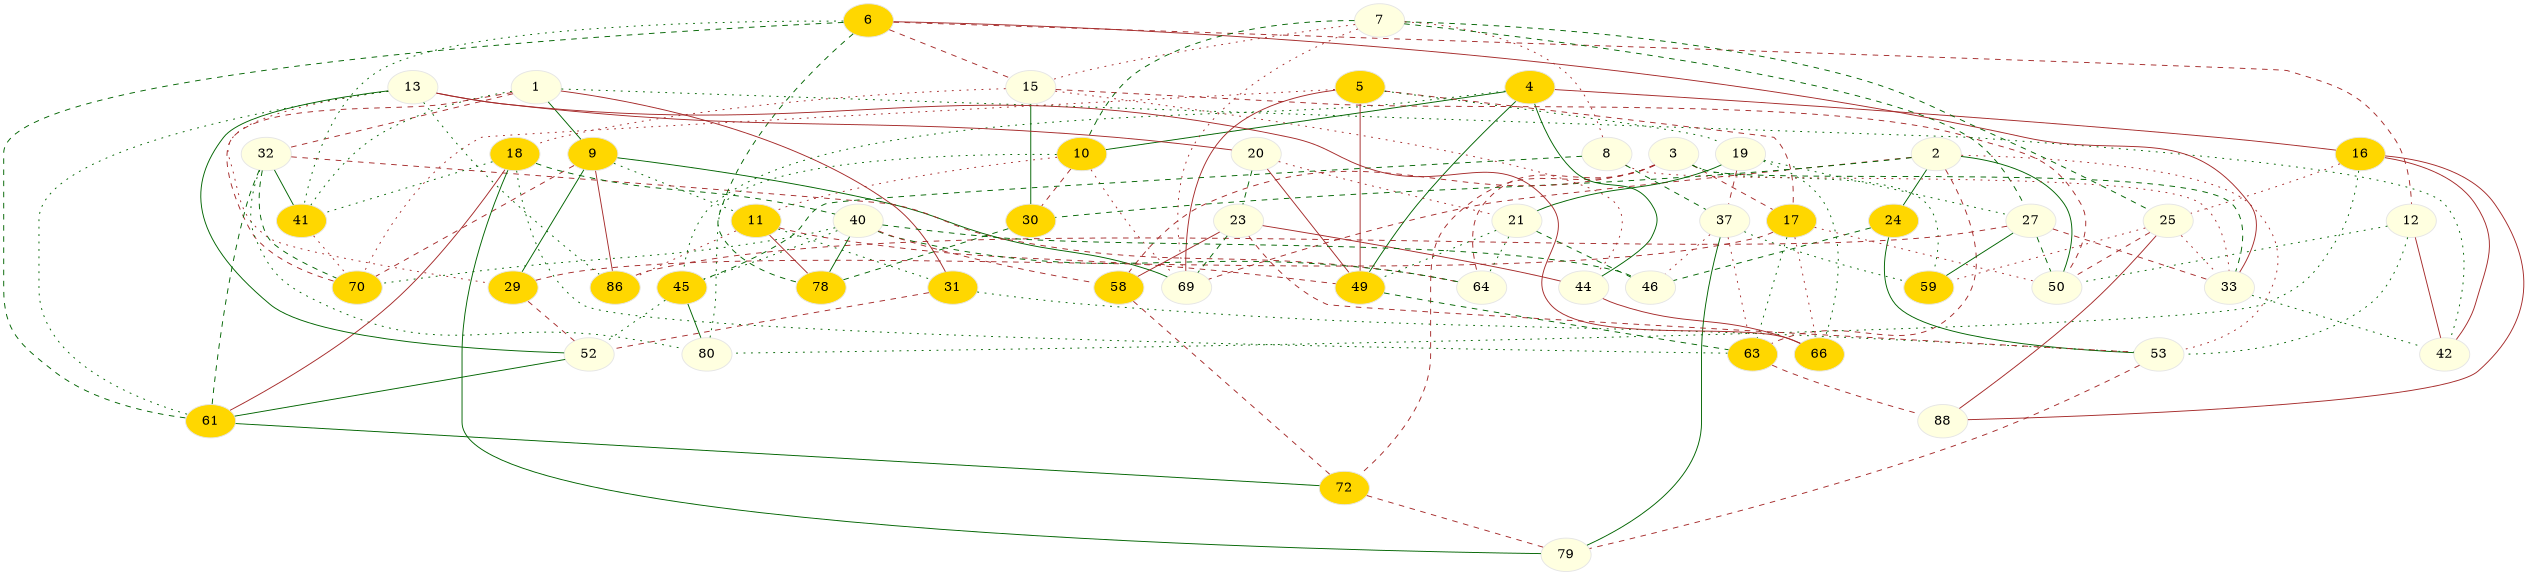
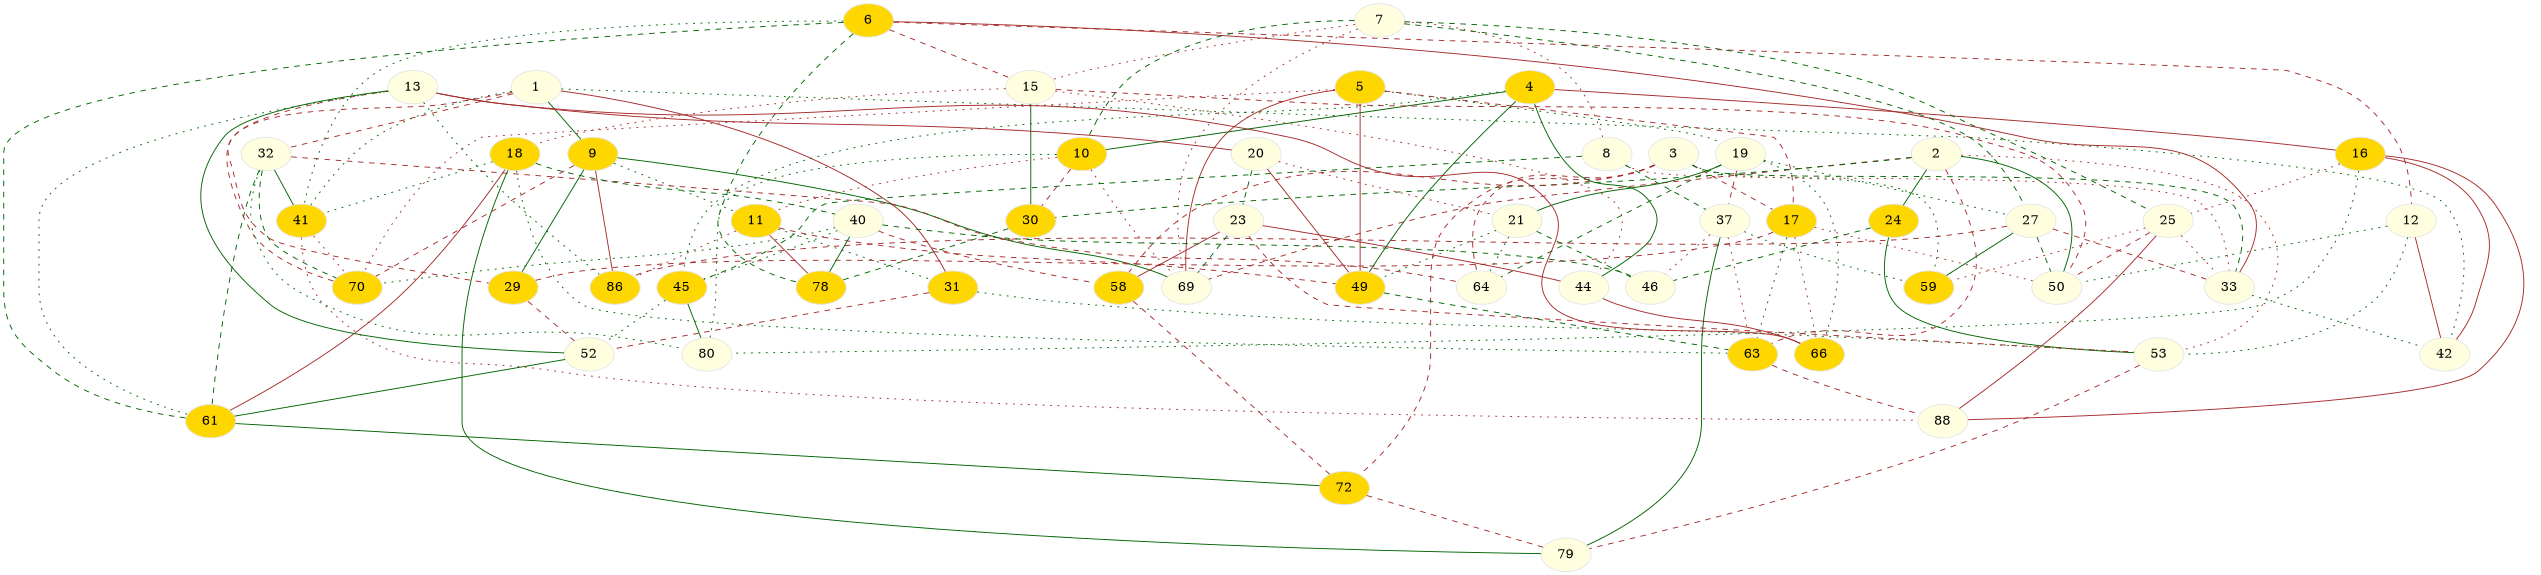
edge "13" -- "29": style dotted -> dashed
edge "40" -- "64": now "19" -- "64"
edge "41" -- "88": added
